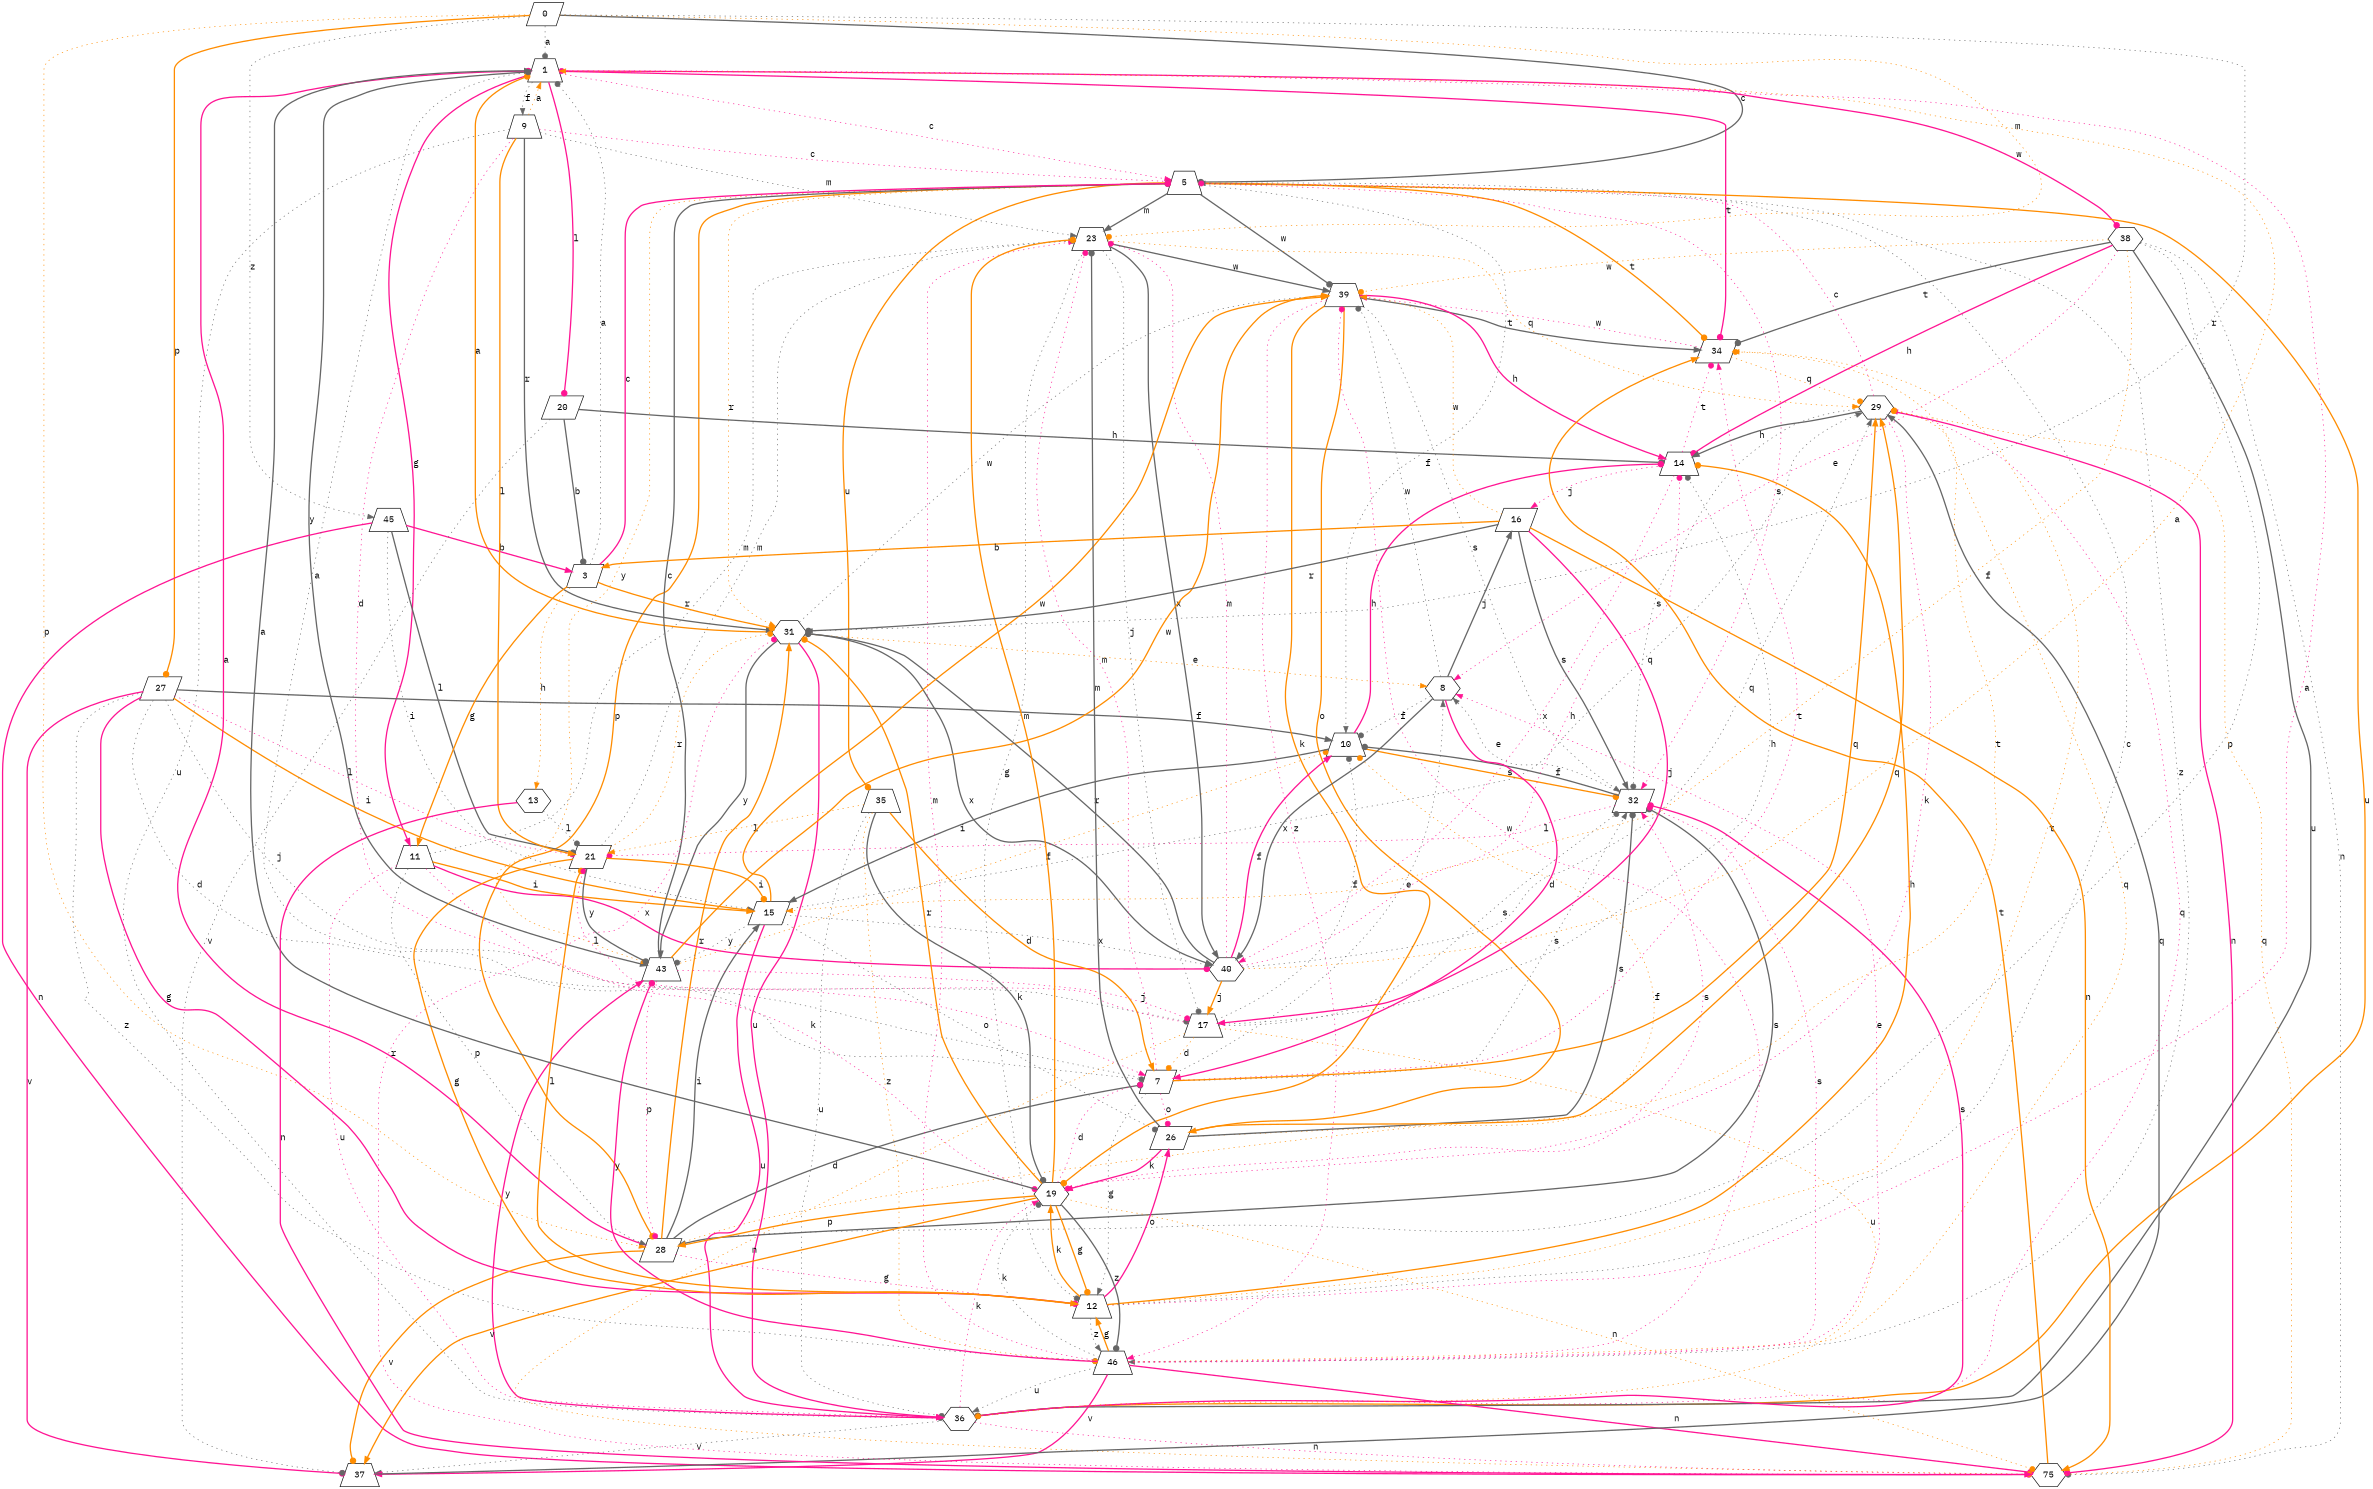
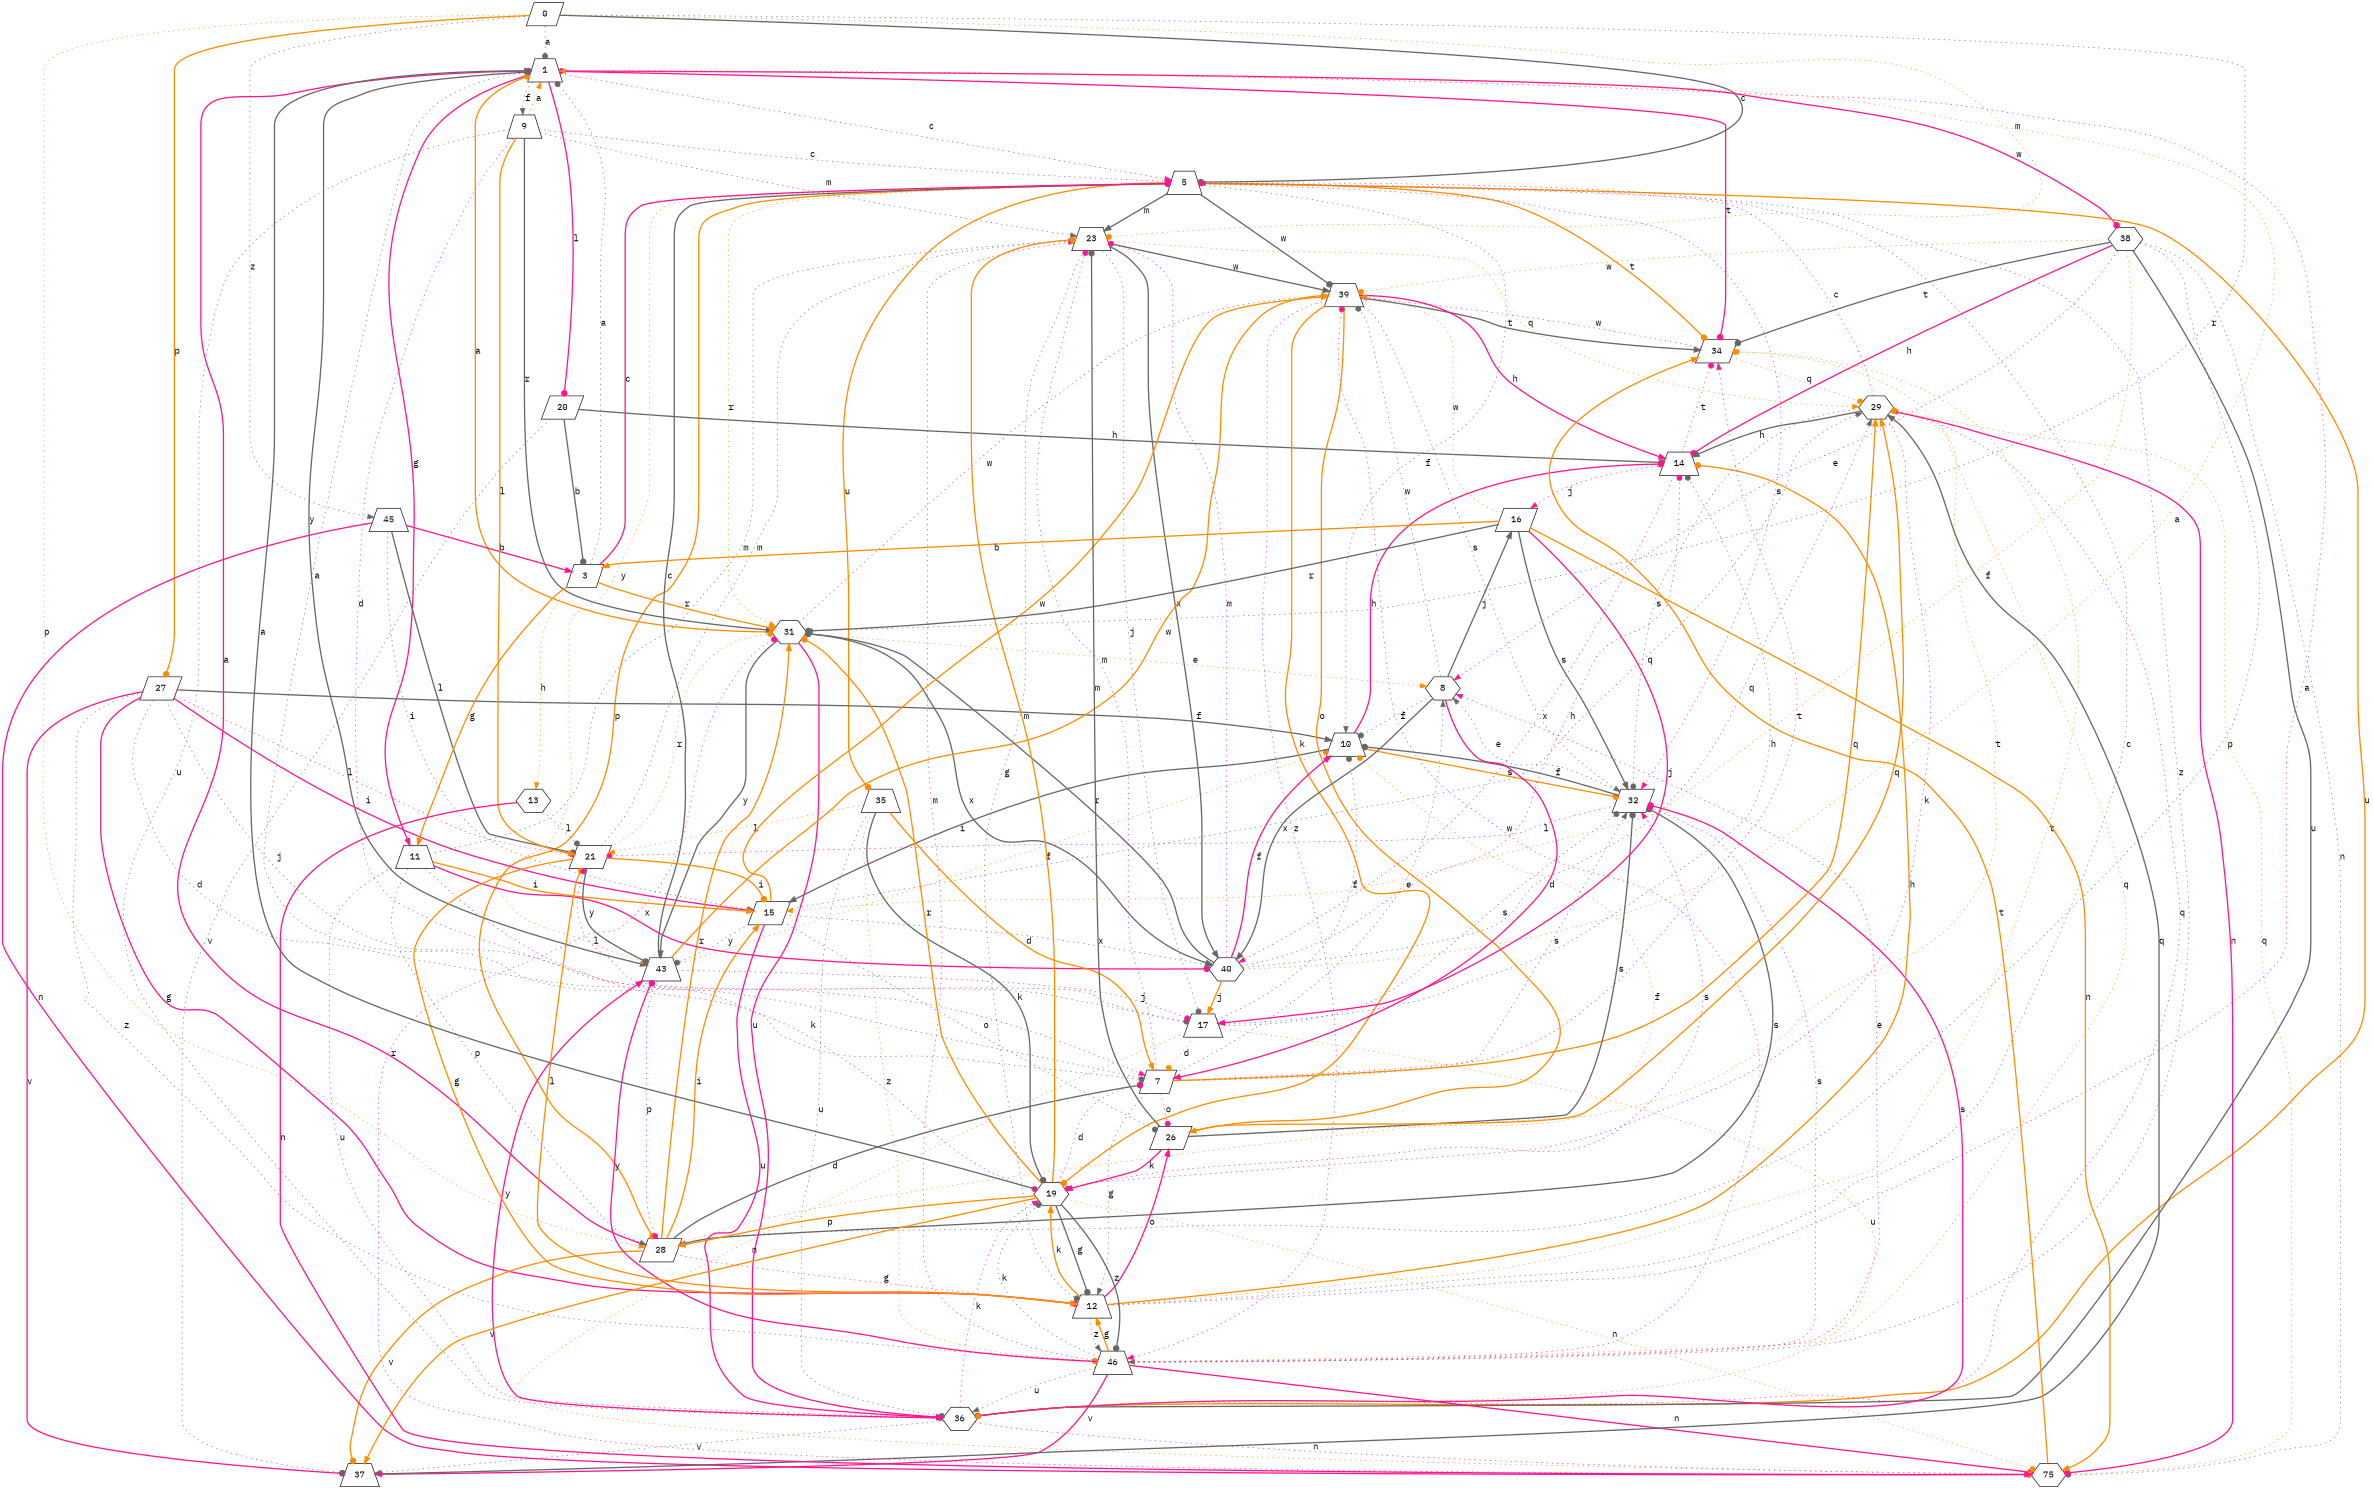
edge "27" -> "15": color darkorange -> deeppink
edge "28" -> "15": color gray40 -> darkorange
edge "19" -> "12": color darkorange -> gray40
